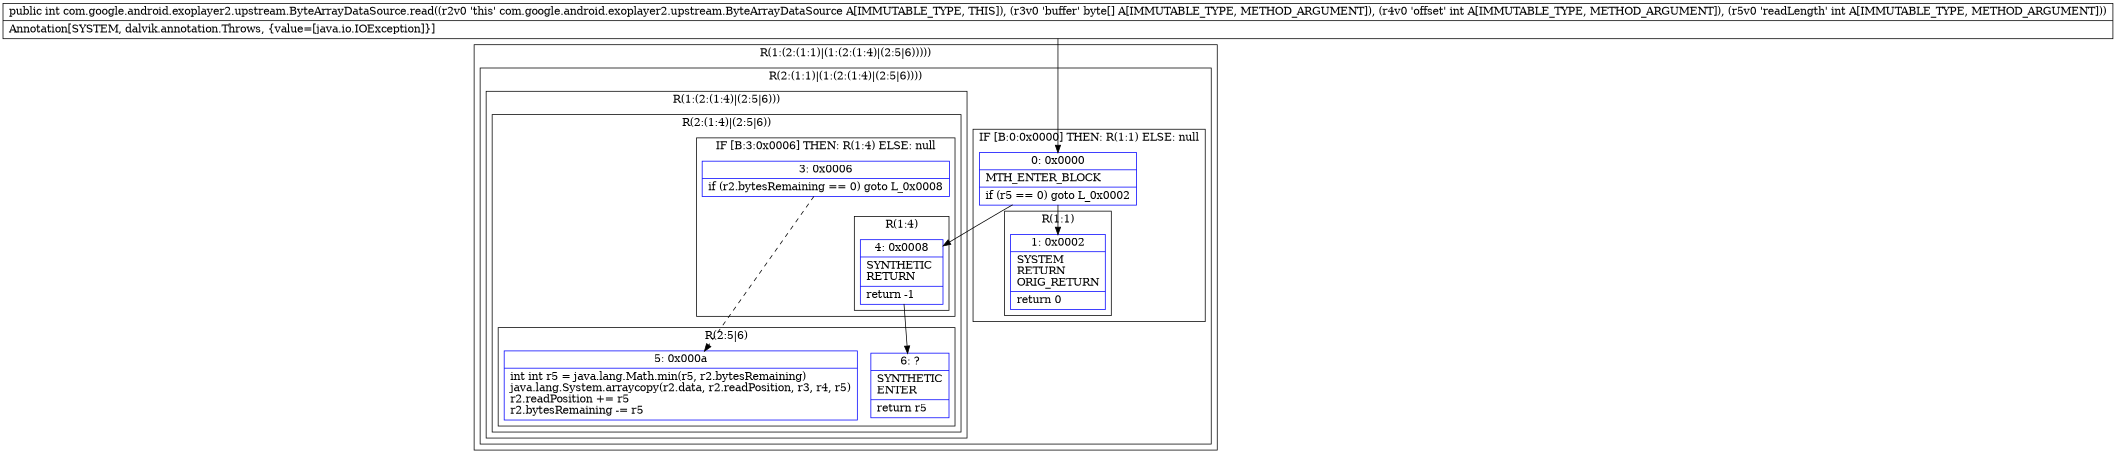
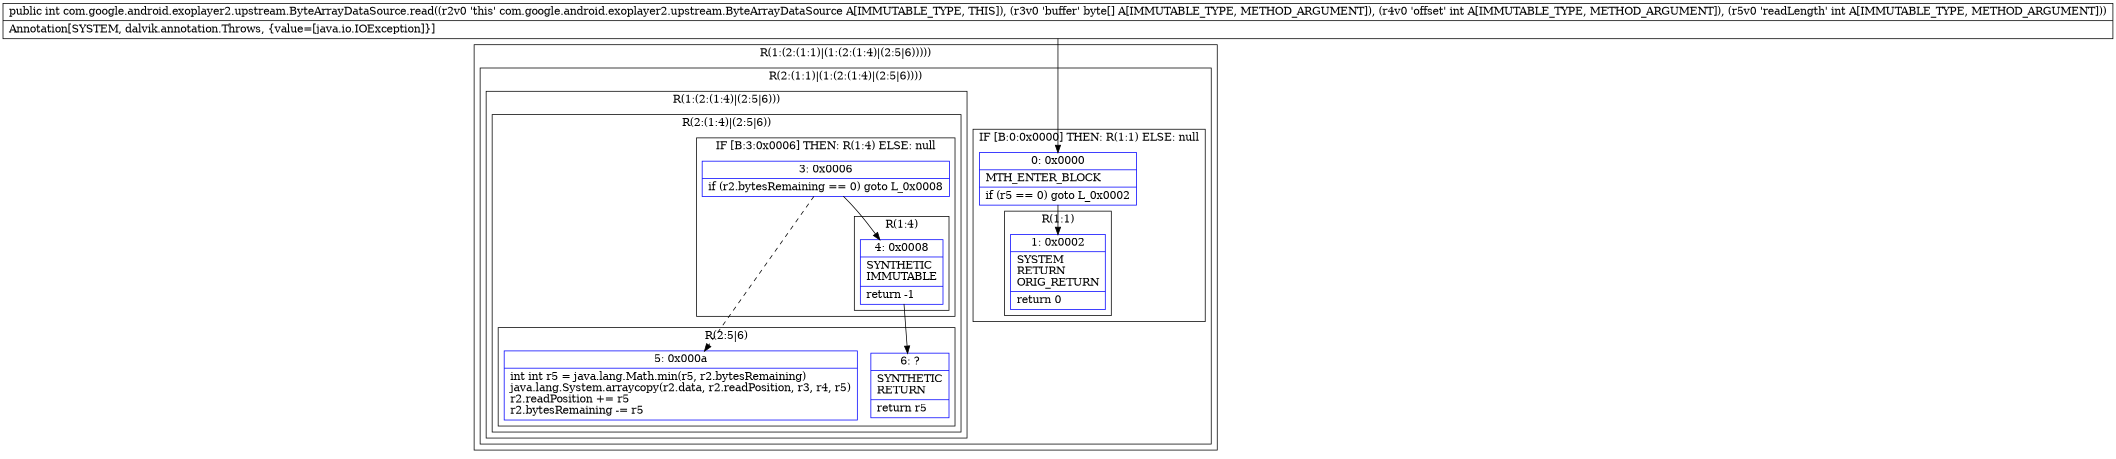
edge "0: 0x0000" -> "4: 0x0008": now "3: 0x0006" -> "4: 0x0008"
node "4: 0x0008": text "RETURN" -> "IMMUTABLE"
node "6: ?": text "ENTER" -> "RETURN"
